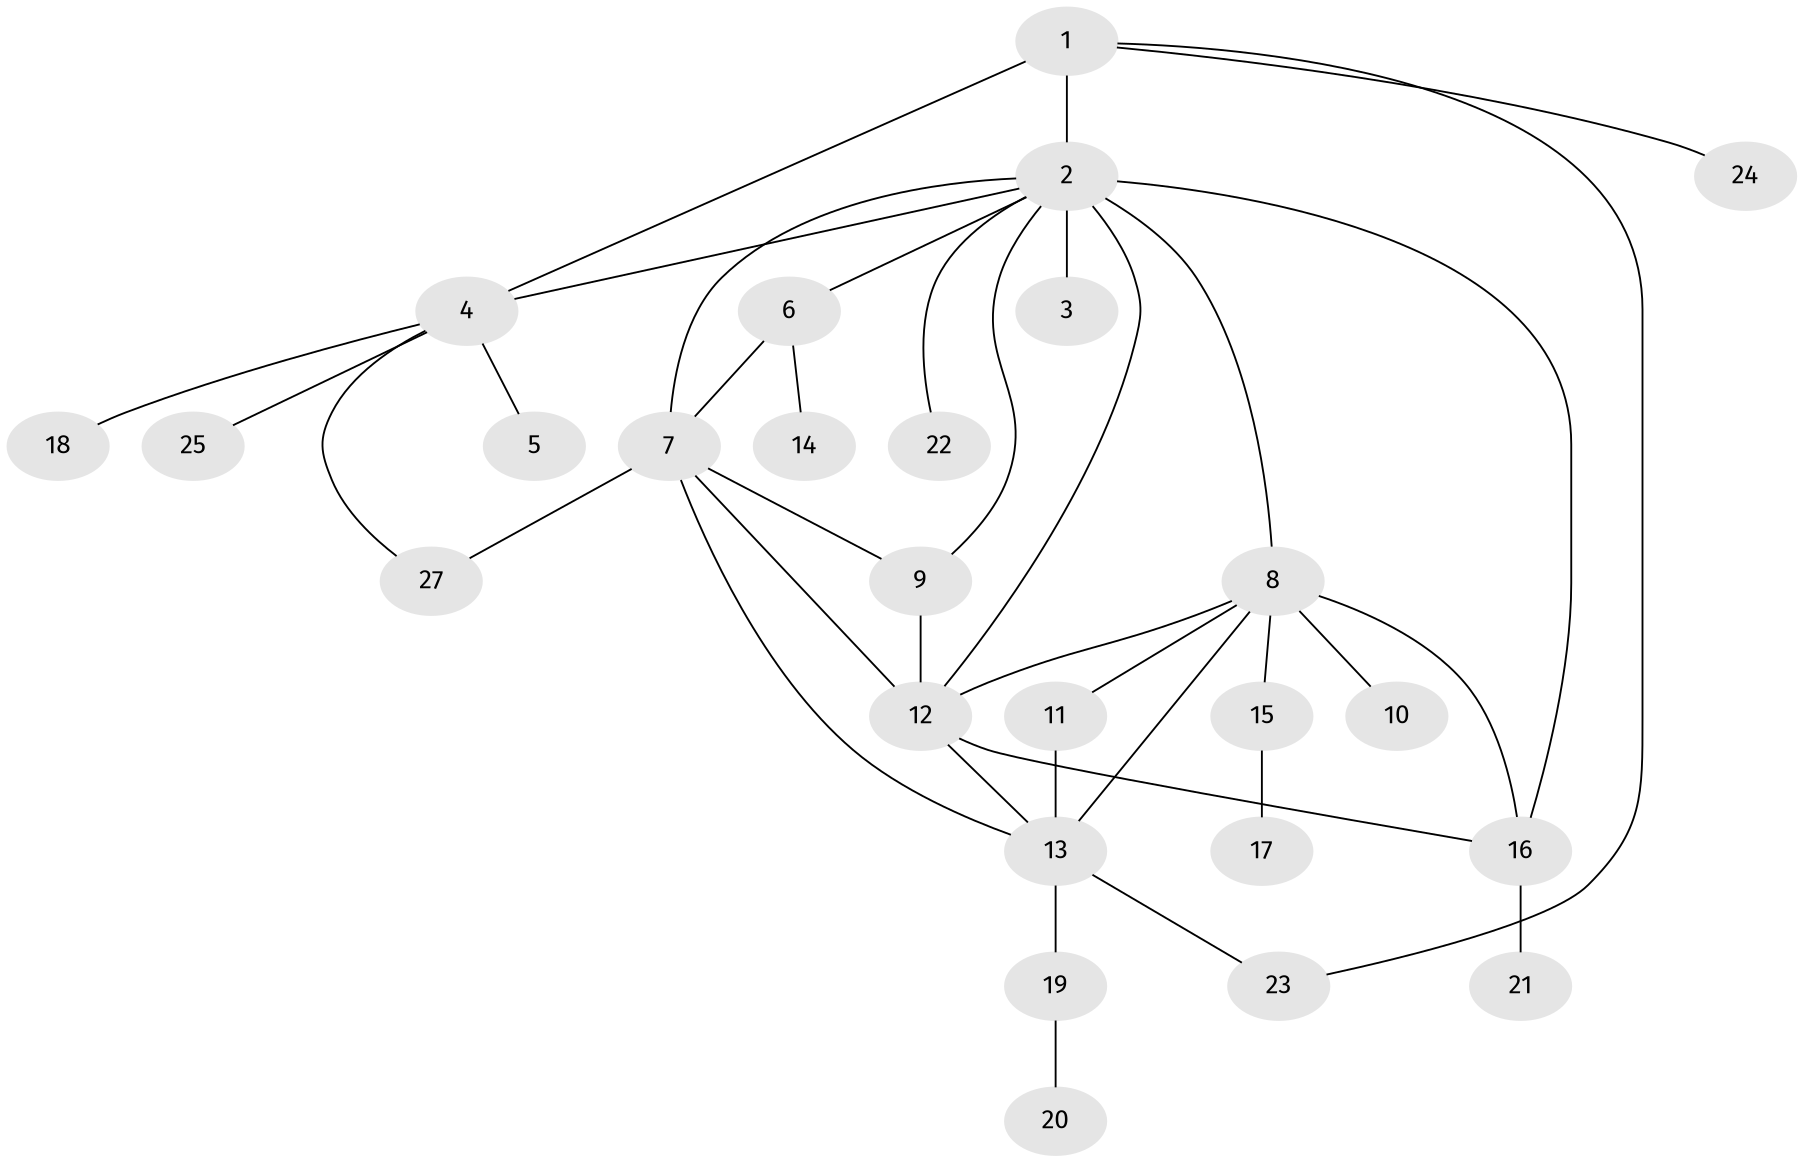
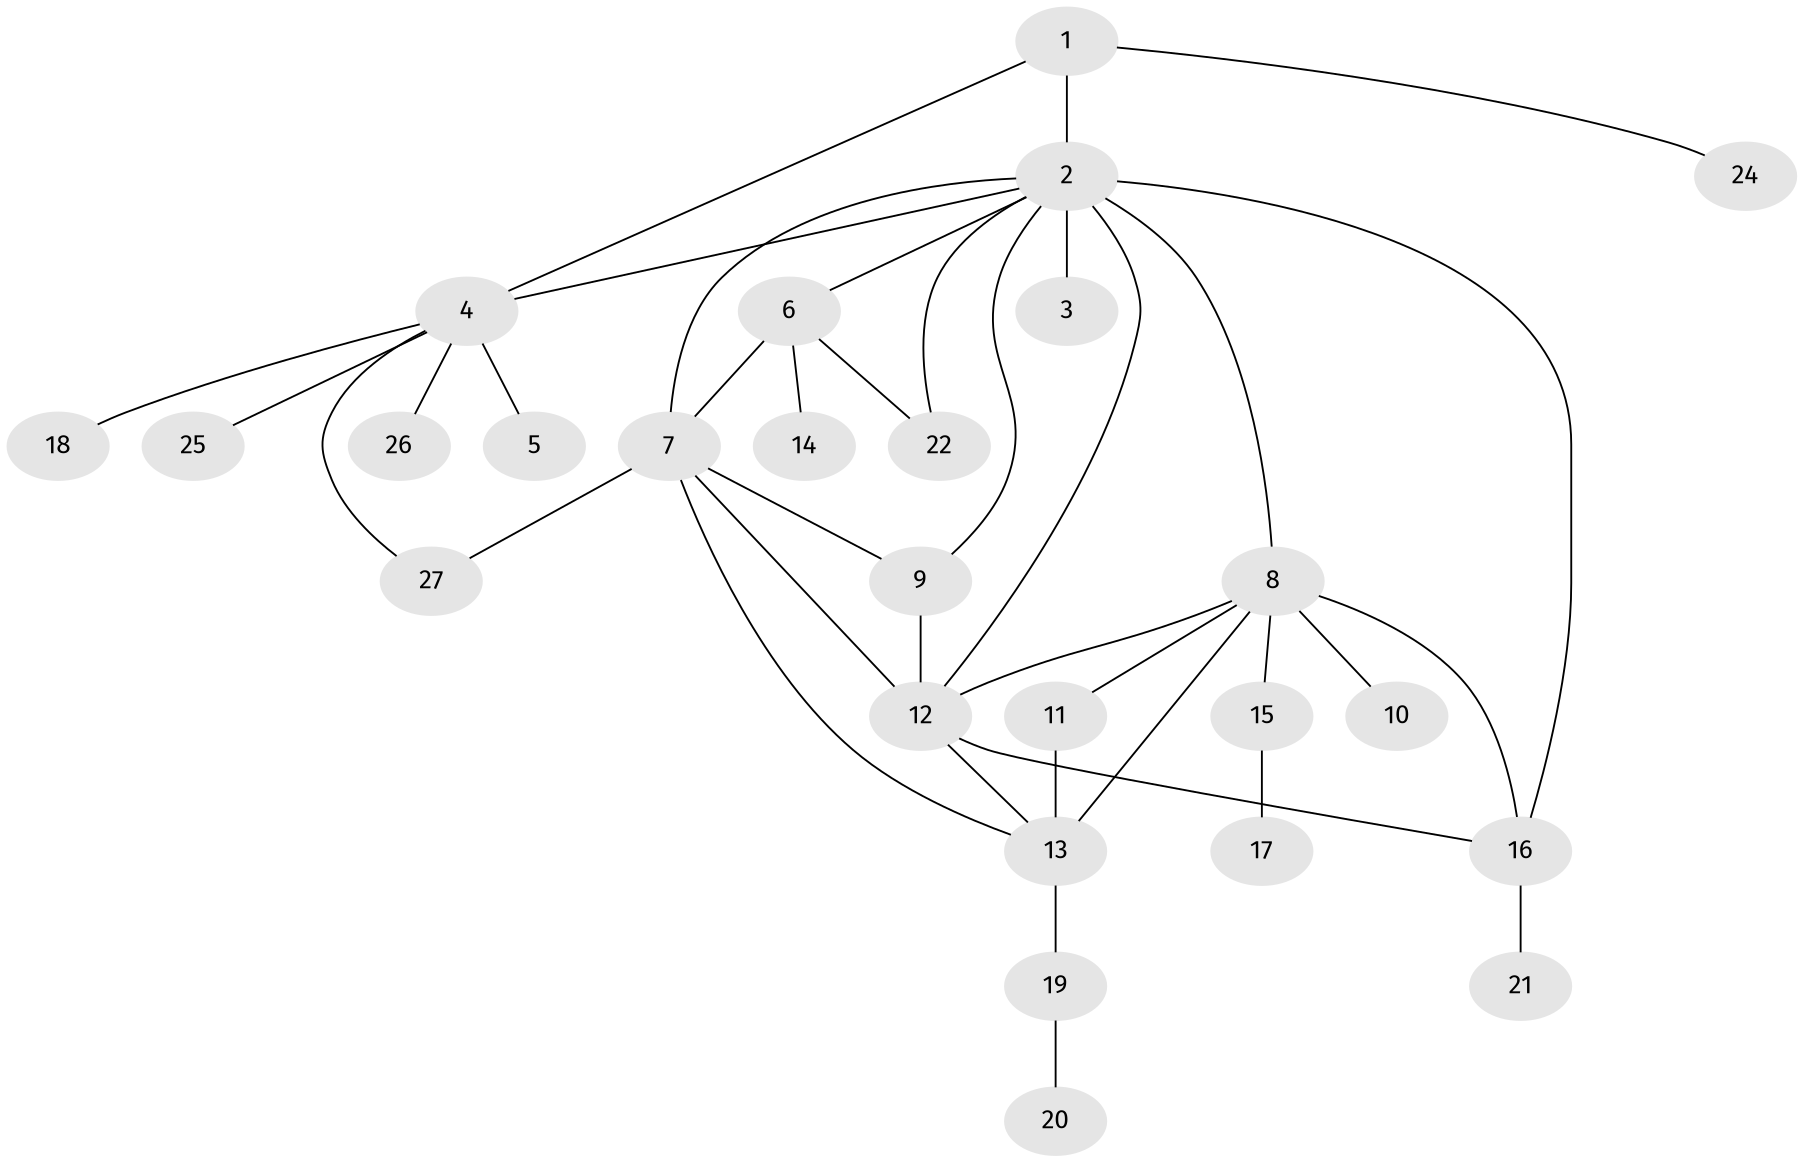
edge "6" -- "22": added
node "26": added
node "23": removed
